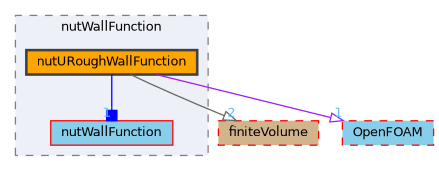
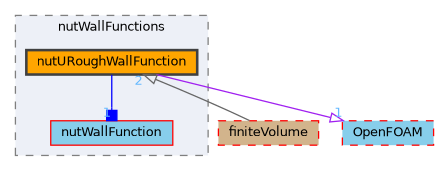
cluster "nutWallFunction": label "nutWallFunction" -> "nutWallFunctions"
edge "nutURoughWallFunction" -> "finiteVolume": reversed
